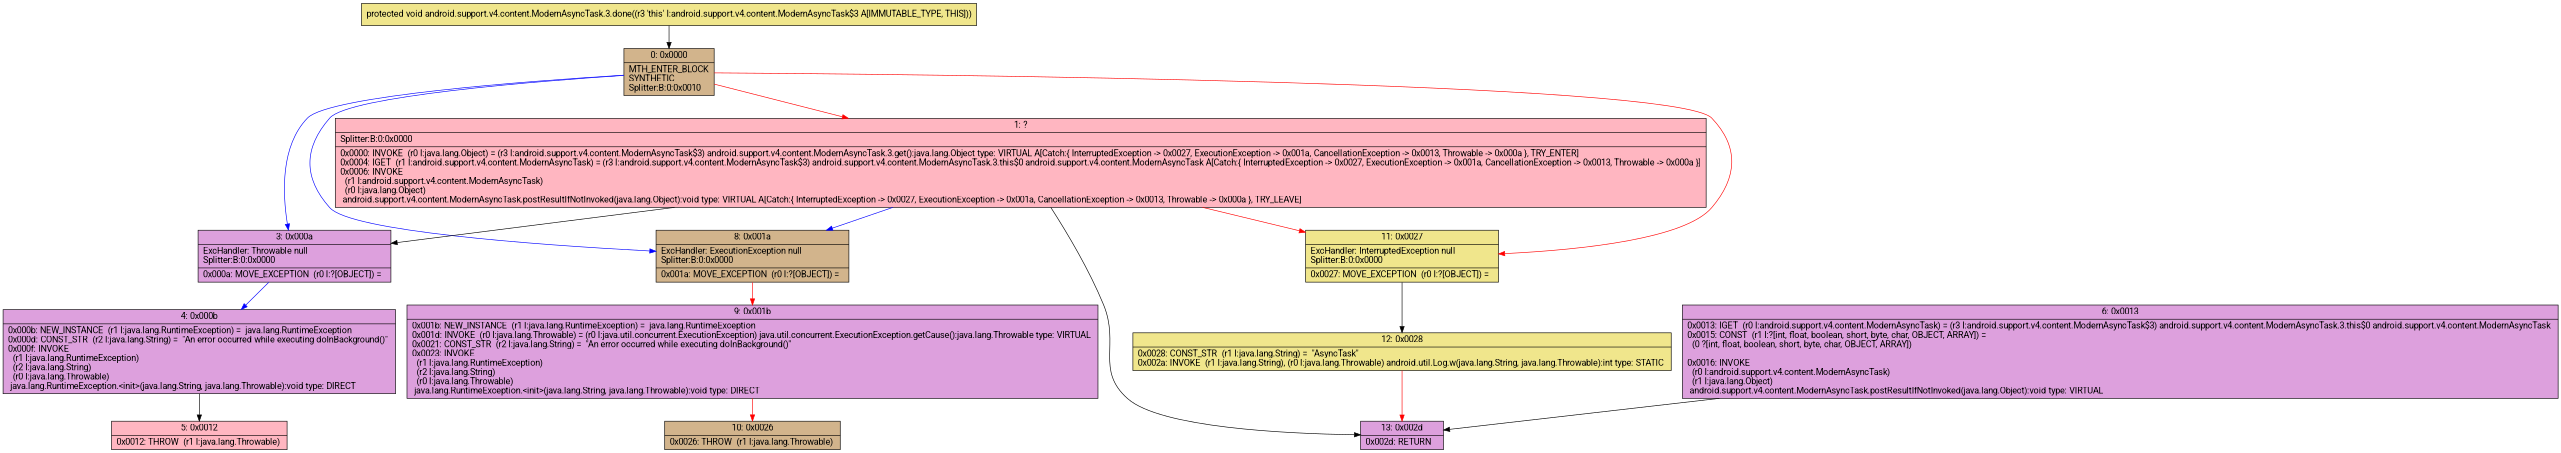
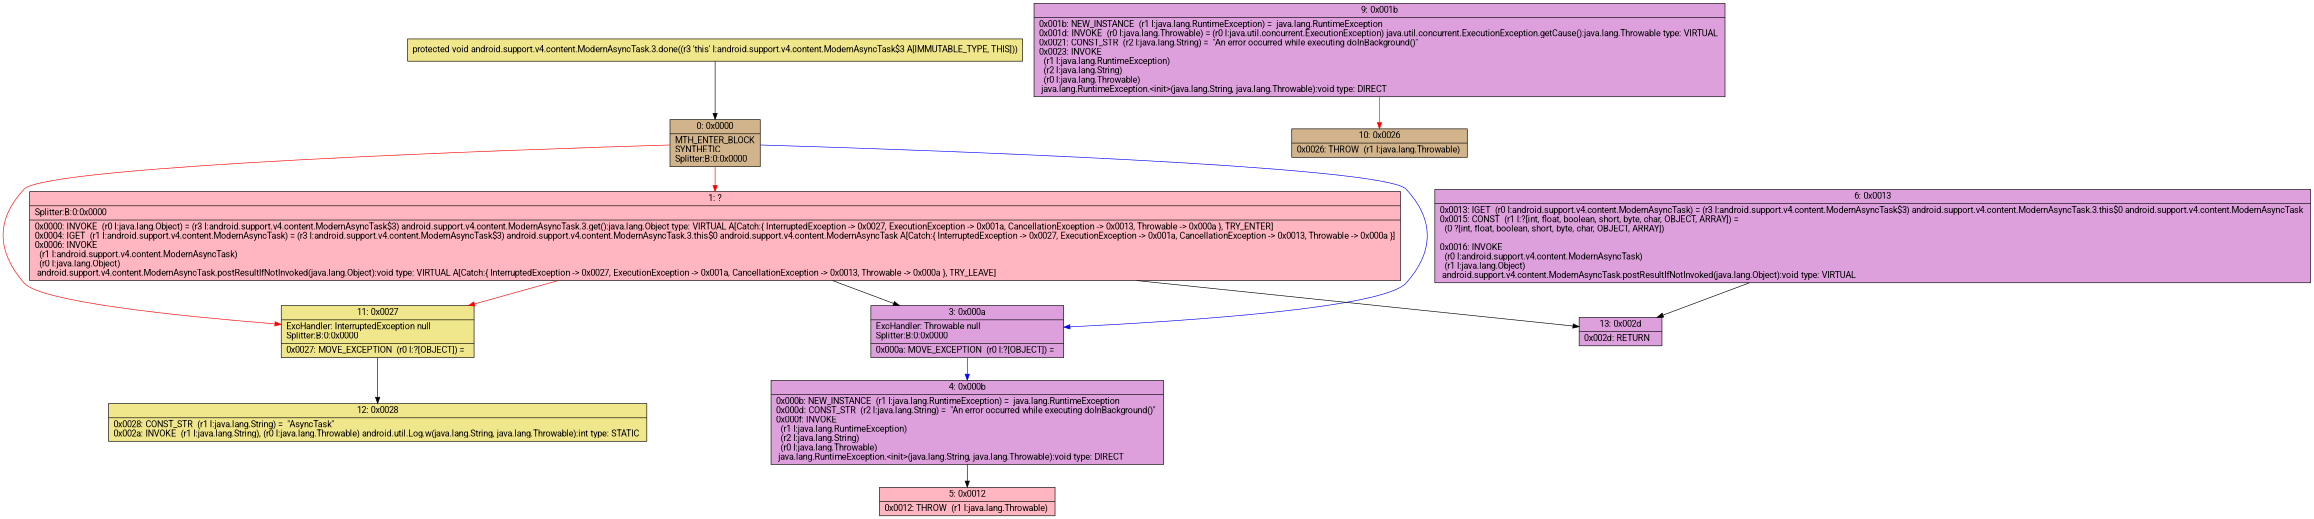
node "0: 0x0000": text "Splitter:B:0:0x0010" -> "Splitter:B:0:0x0000"
node "8: 0x001a": removed
edge "12: 0x0028" -> "13: 0x002d": removed
